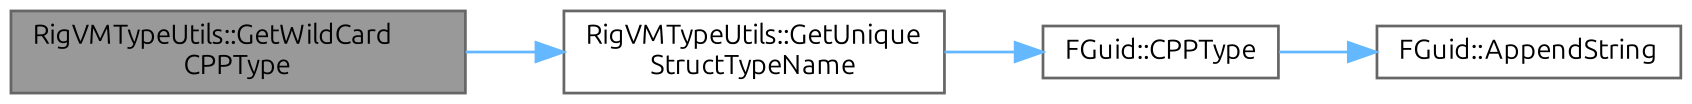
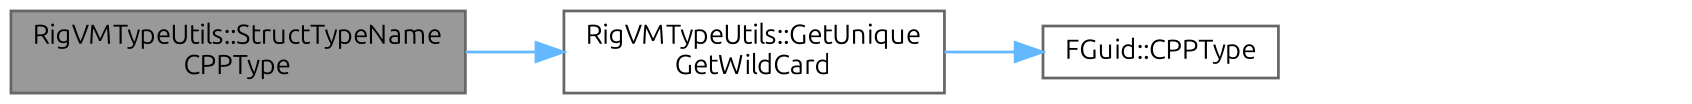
node "RigVMTypeUtils::GetWildCard CPPType": label "RigVMTypeUtils::GetWildCard CPPType" -> "RigVMTypeUtils::StructTypeName CPPType"
node "RigVMTypeUtils::GetUnique StructTypeName": label "RigVMTypeUtils::GetUnique StructTypeName" -> "RigVMTypeUtils::GetUnique GetWildCard"
node "FGuid::AppendString": removed
